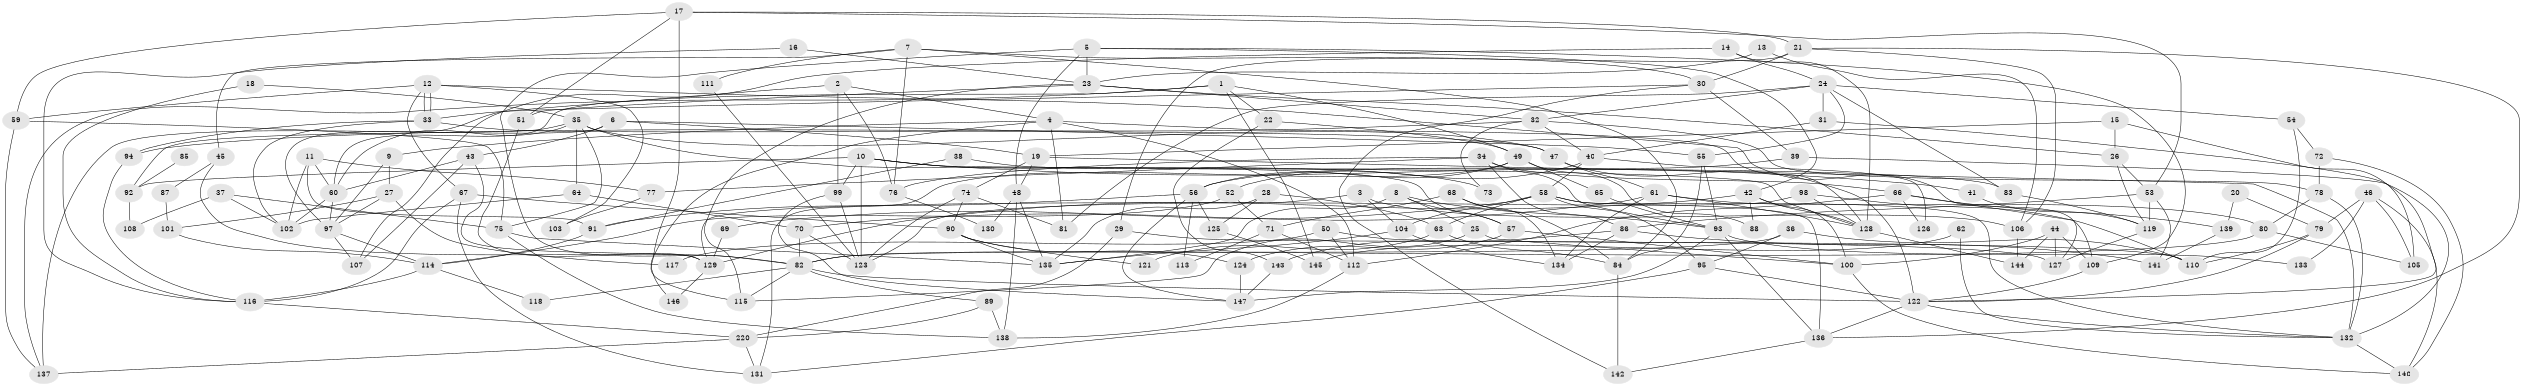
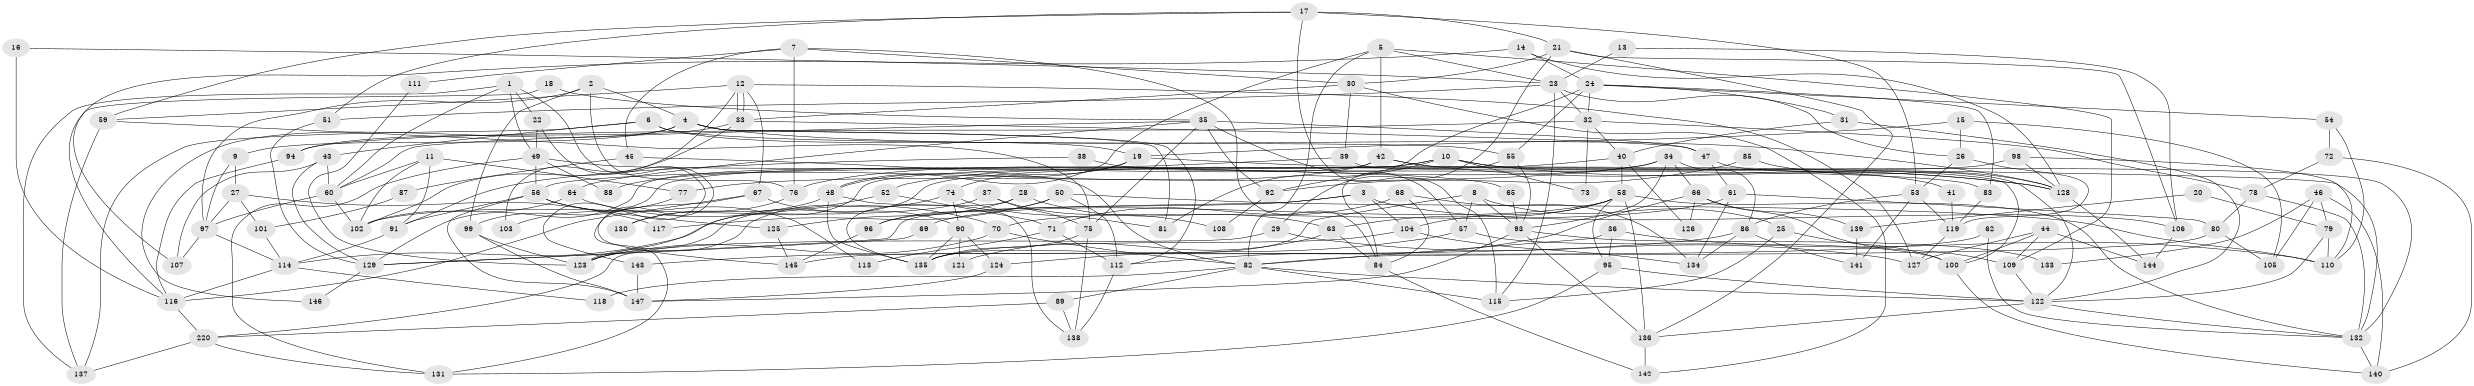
edge "61" -- "128": now "85" -- "128"
node "96": added
